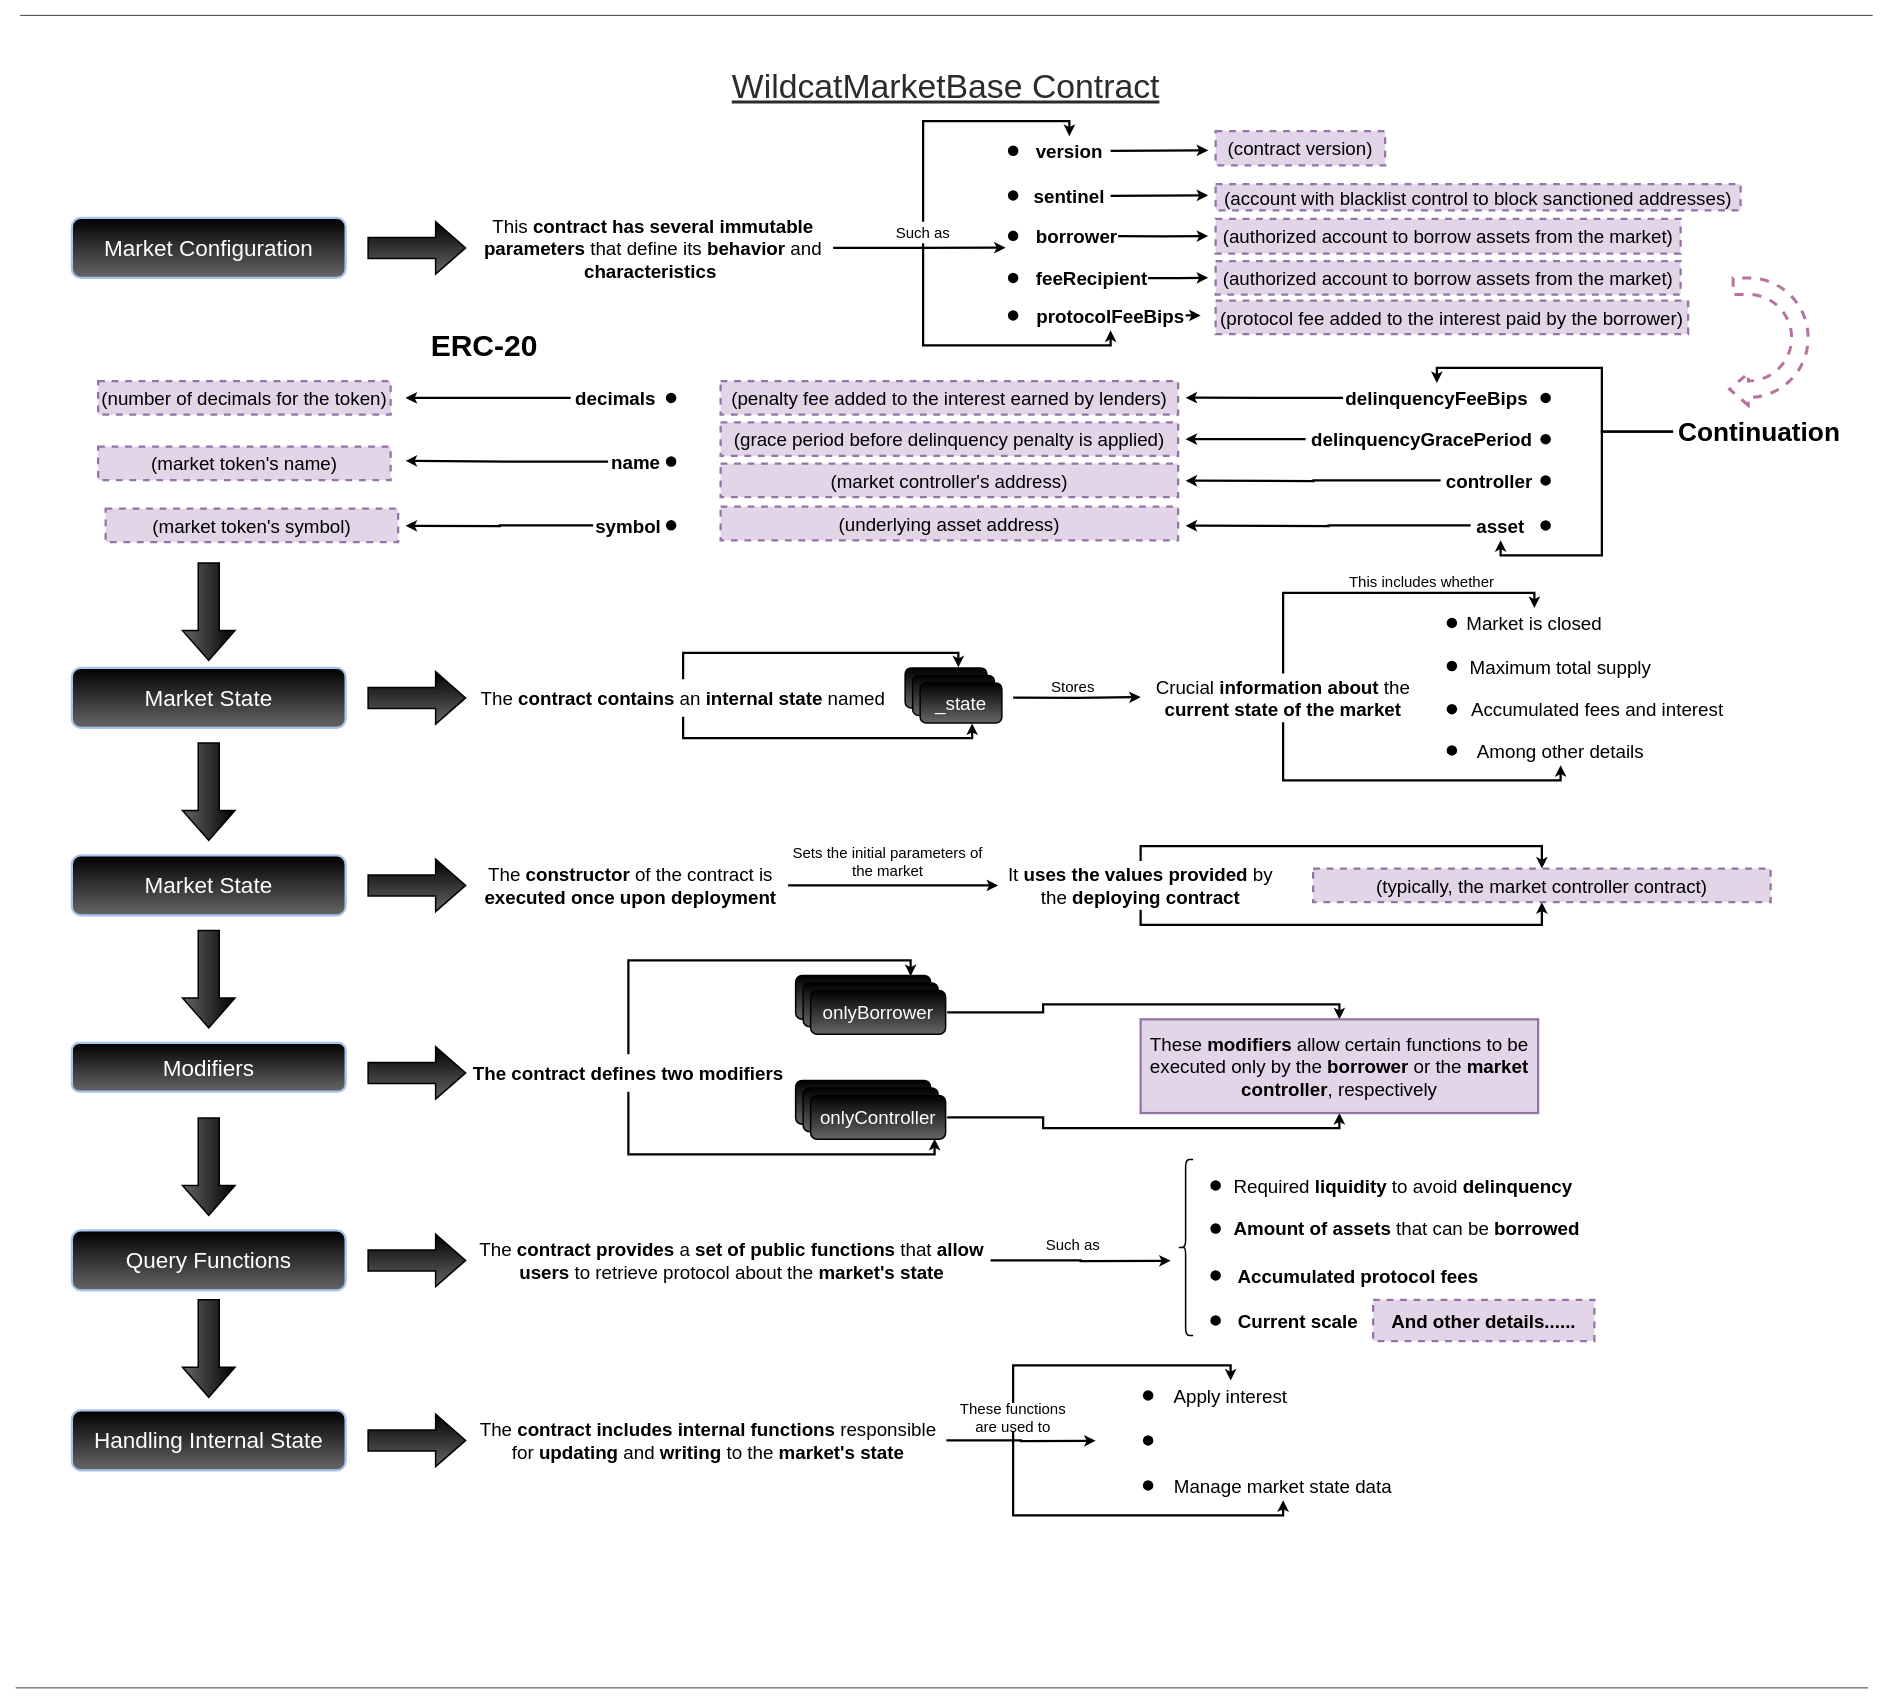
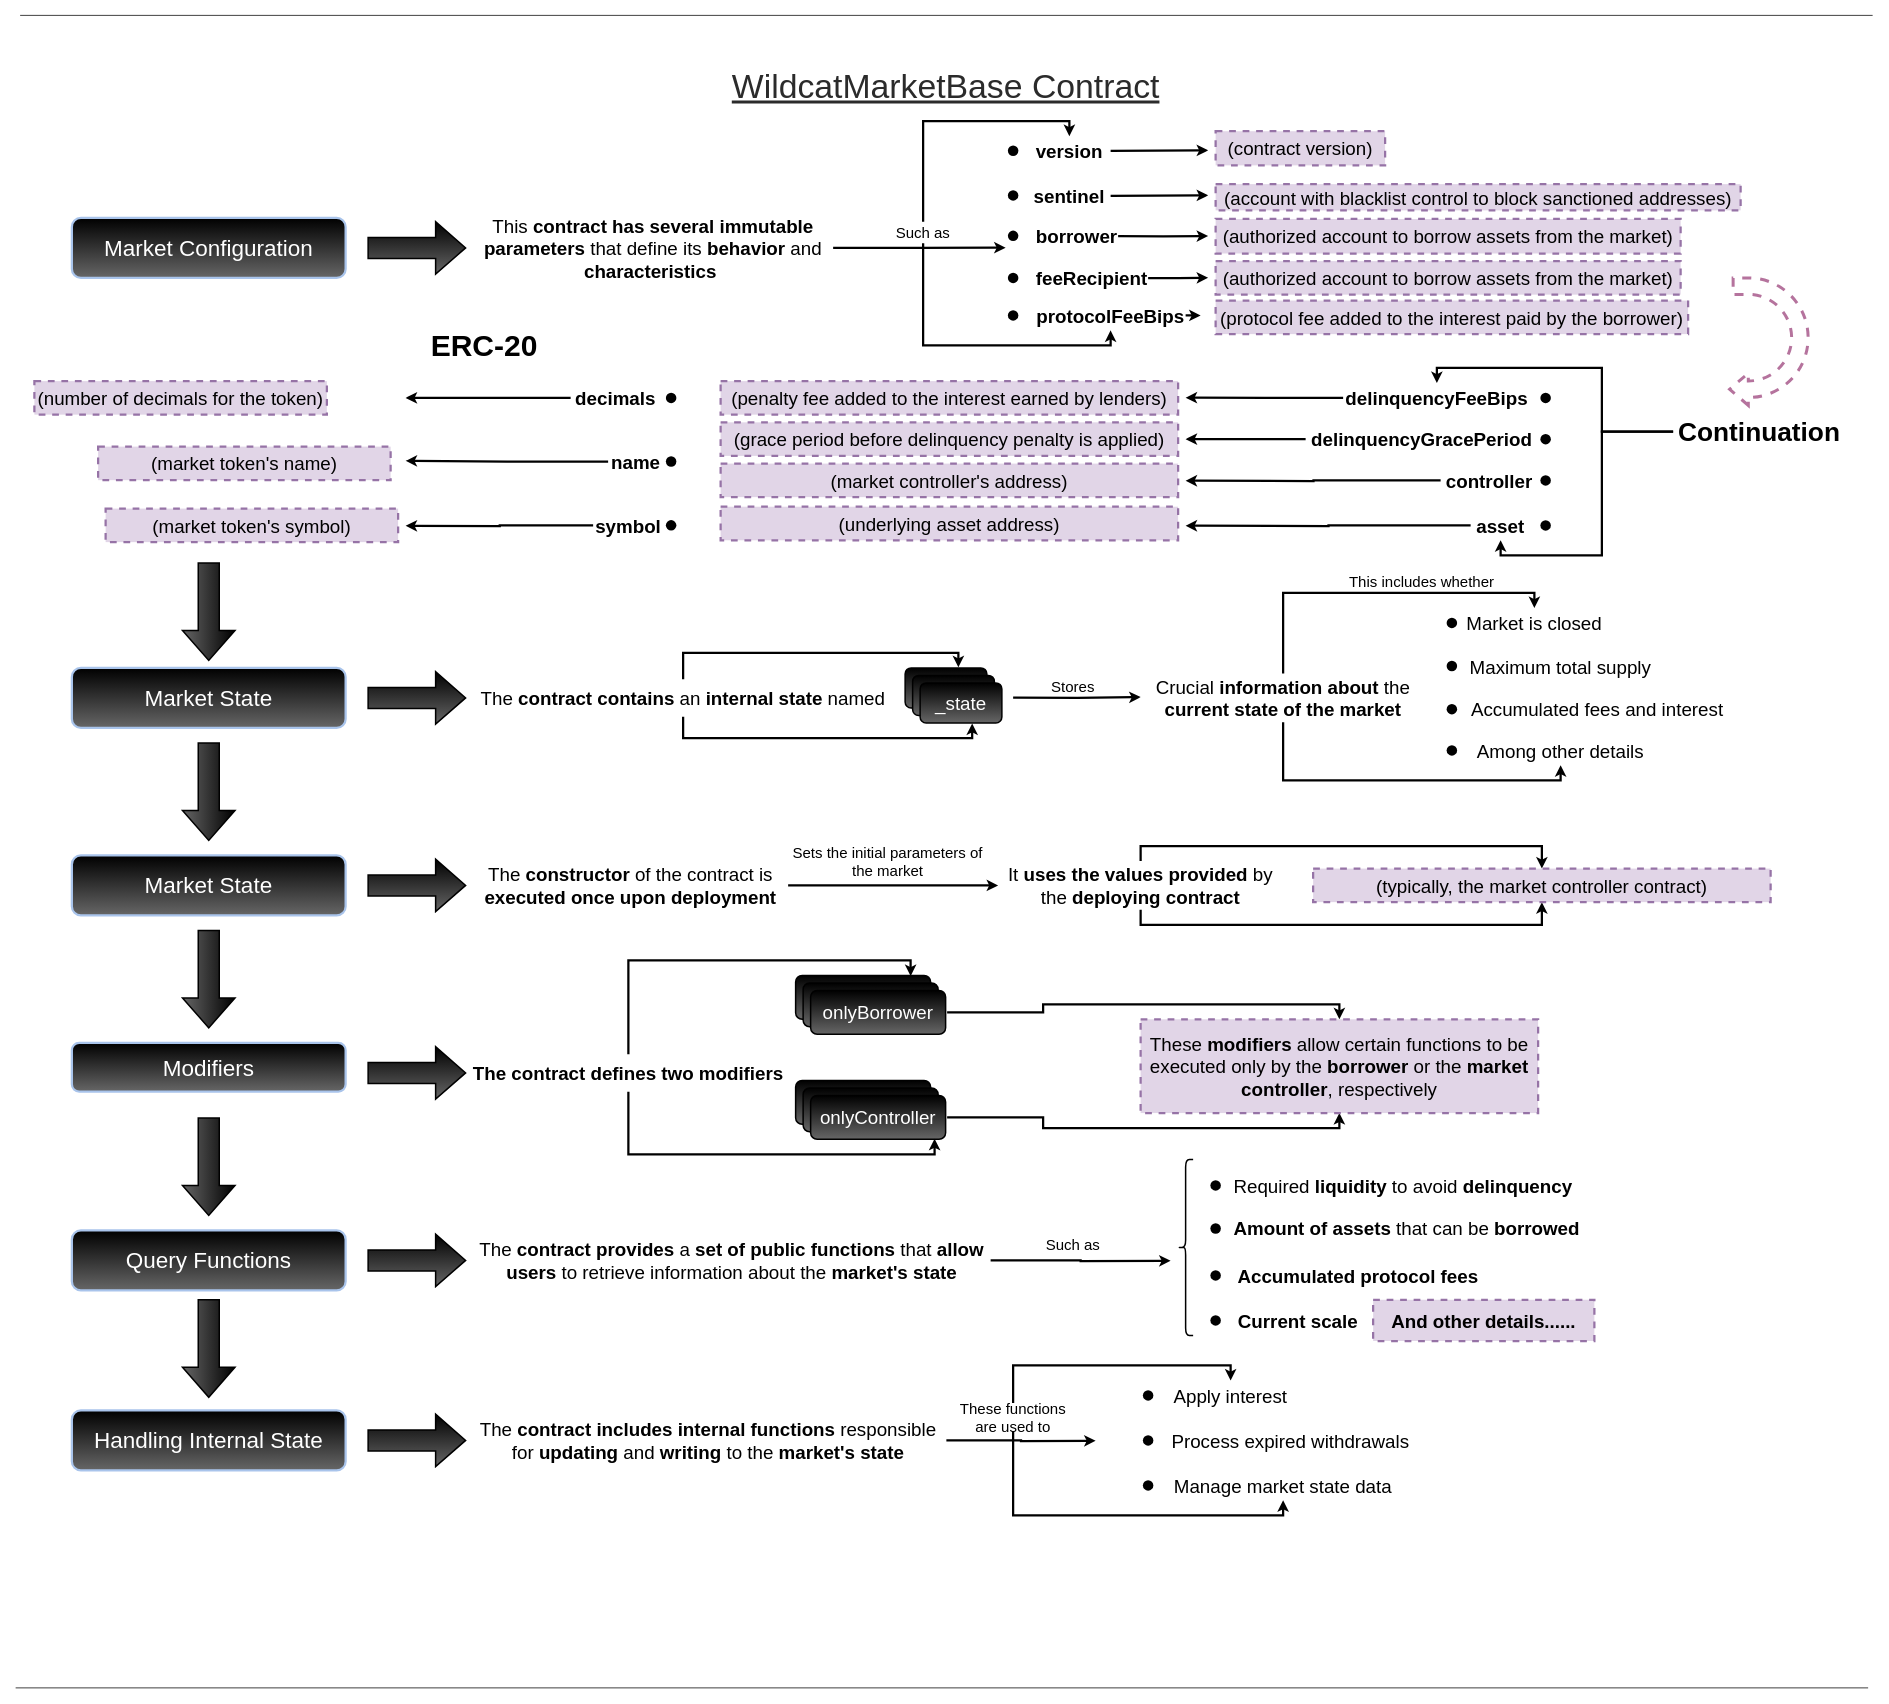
node "(number of decimals for the token)": moved (244, 398) -> (180, 398)
node "These modifiers allow certain functions to be executed only by the borrower or the market controller, respectively": style solid -> dashed
node "The contract provides a set of public functions that allow users to retrieve protocol about the market's state": label "The contract provides a set of public functions that allow users to retrieve protocol about the market's state" -> "The contract provides a set of public functions that allow users to retrieve information about the market's state"
node "Process expired withdrawals": added
